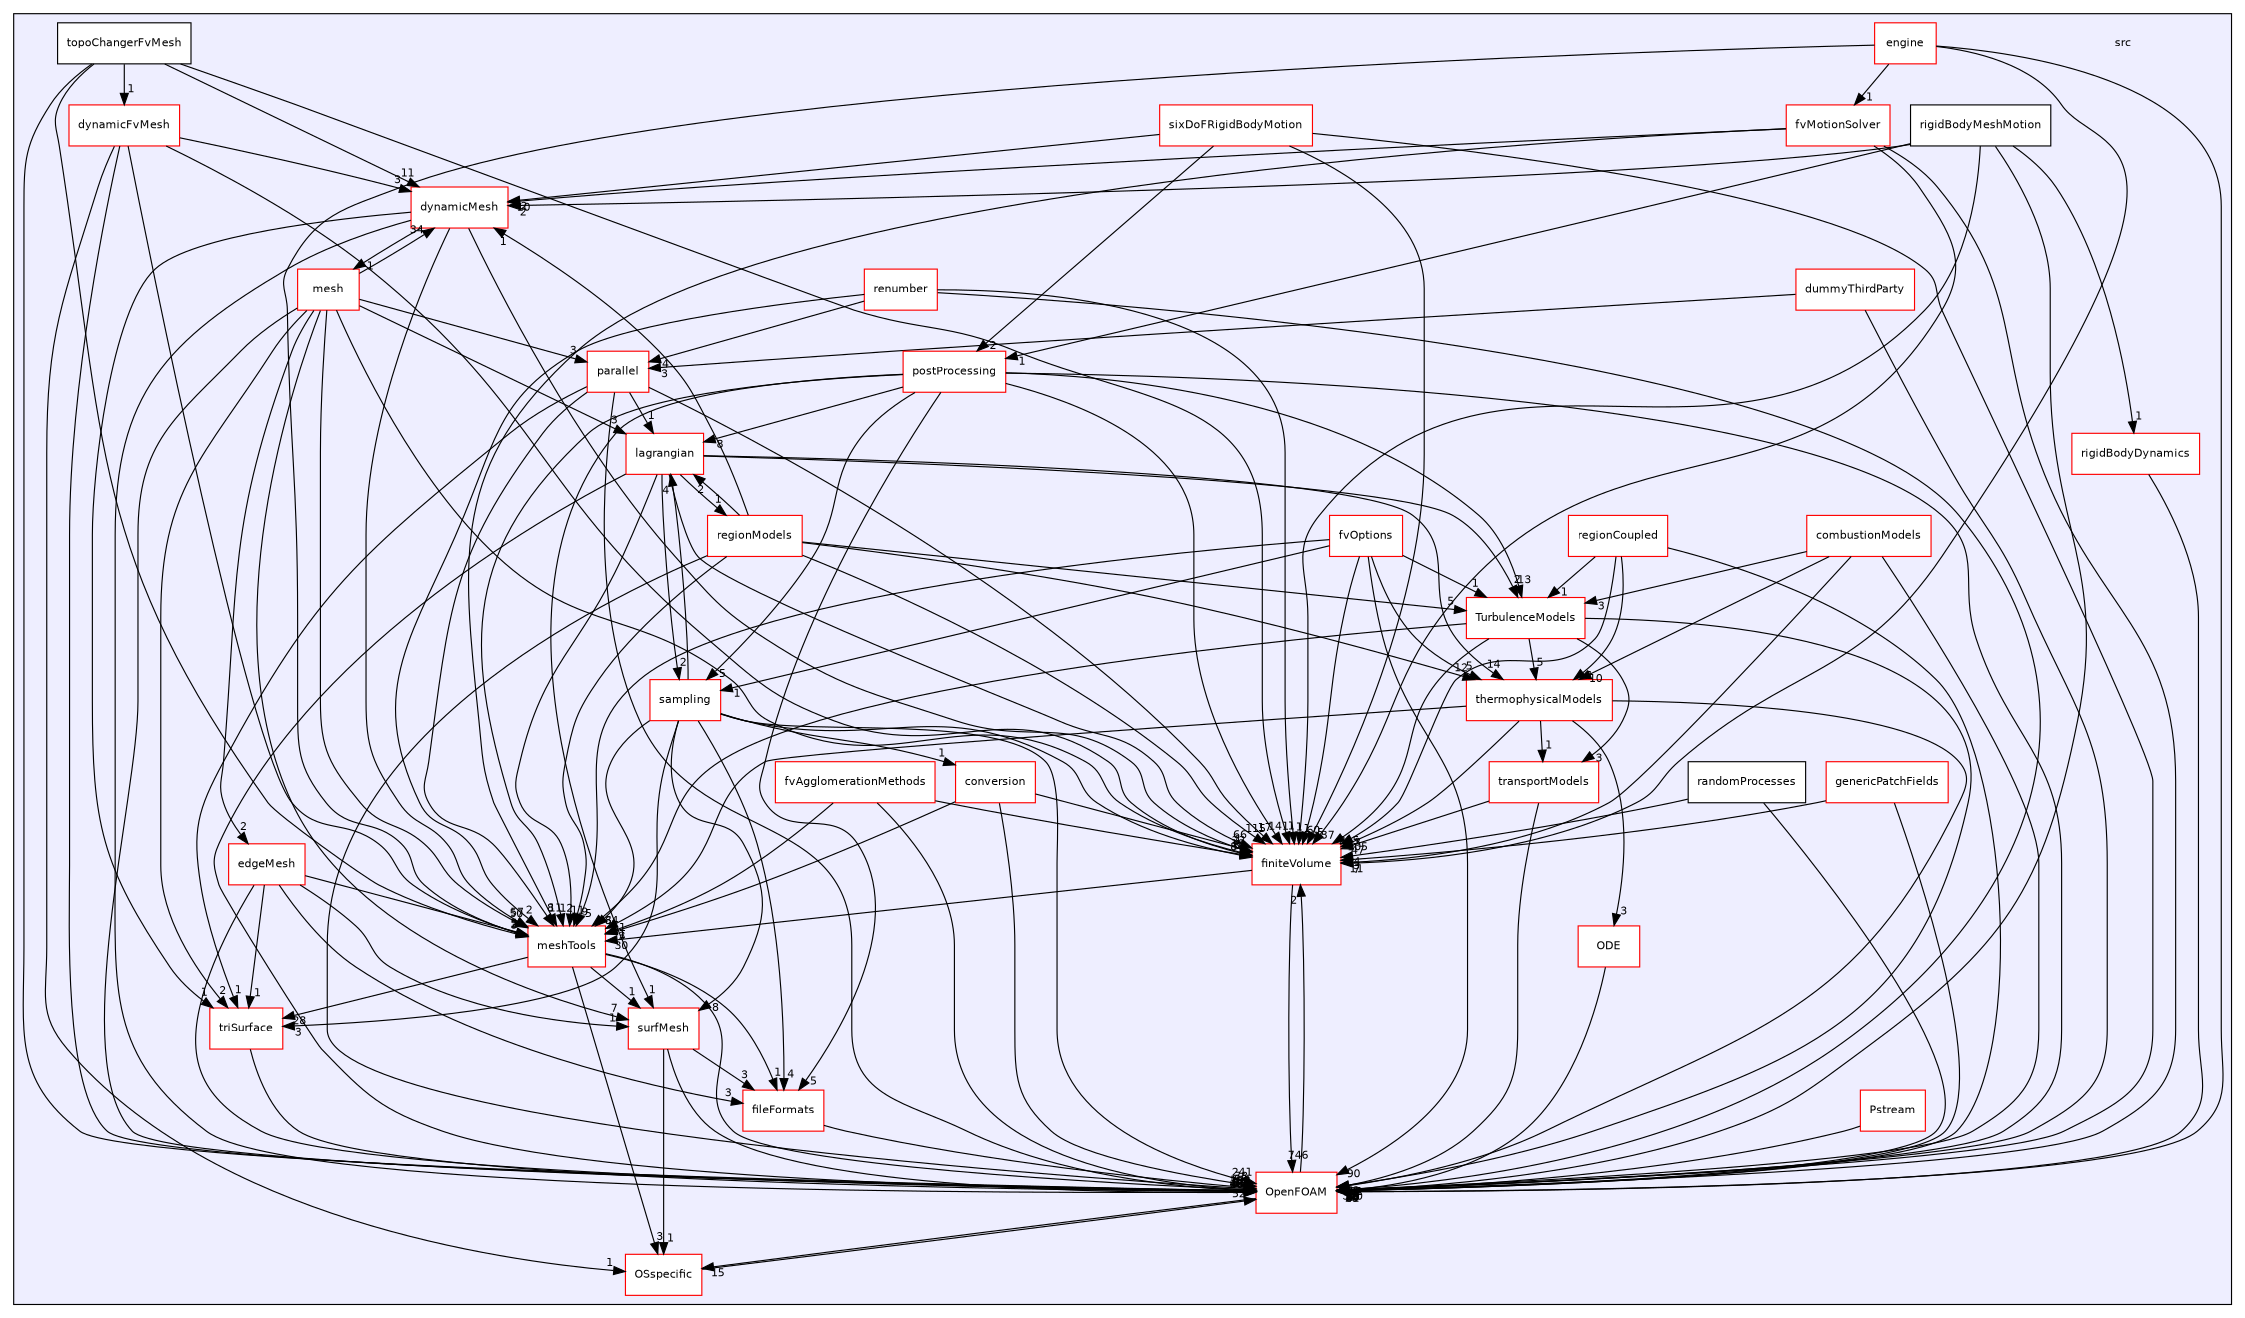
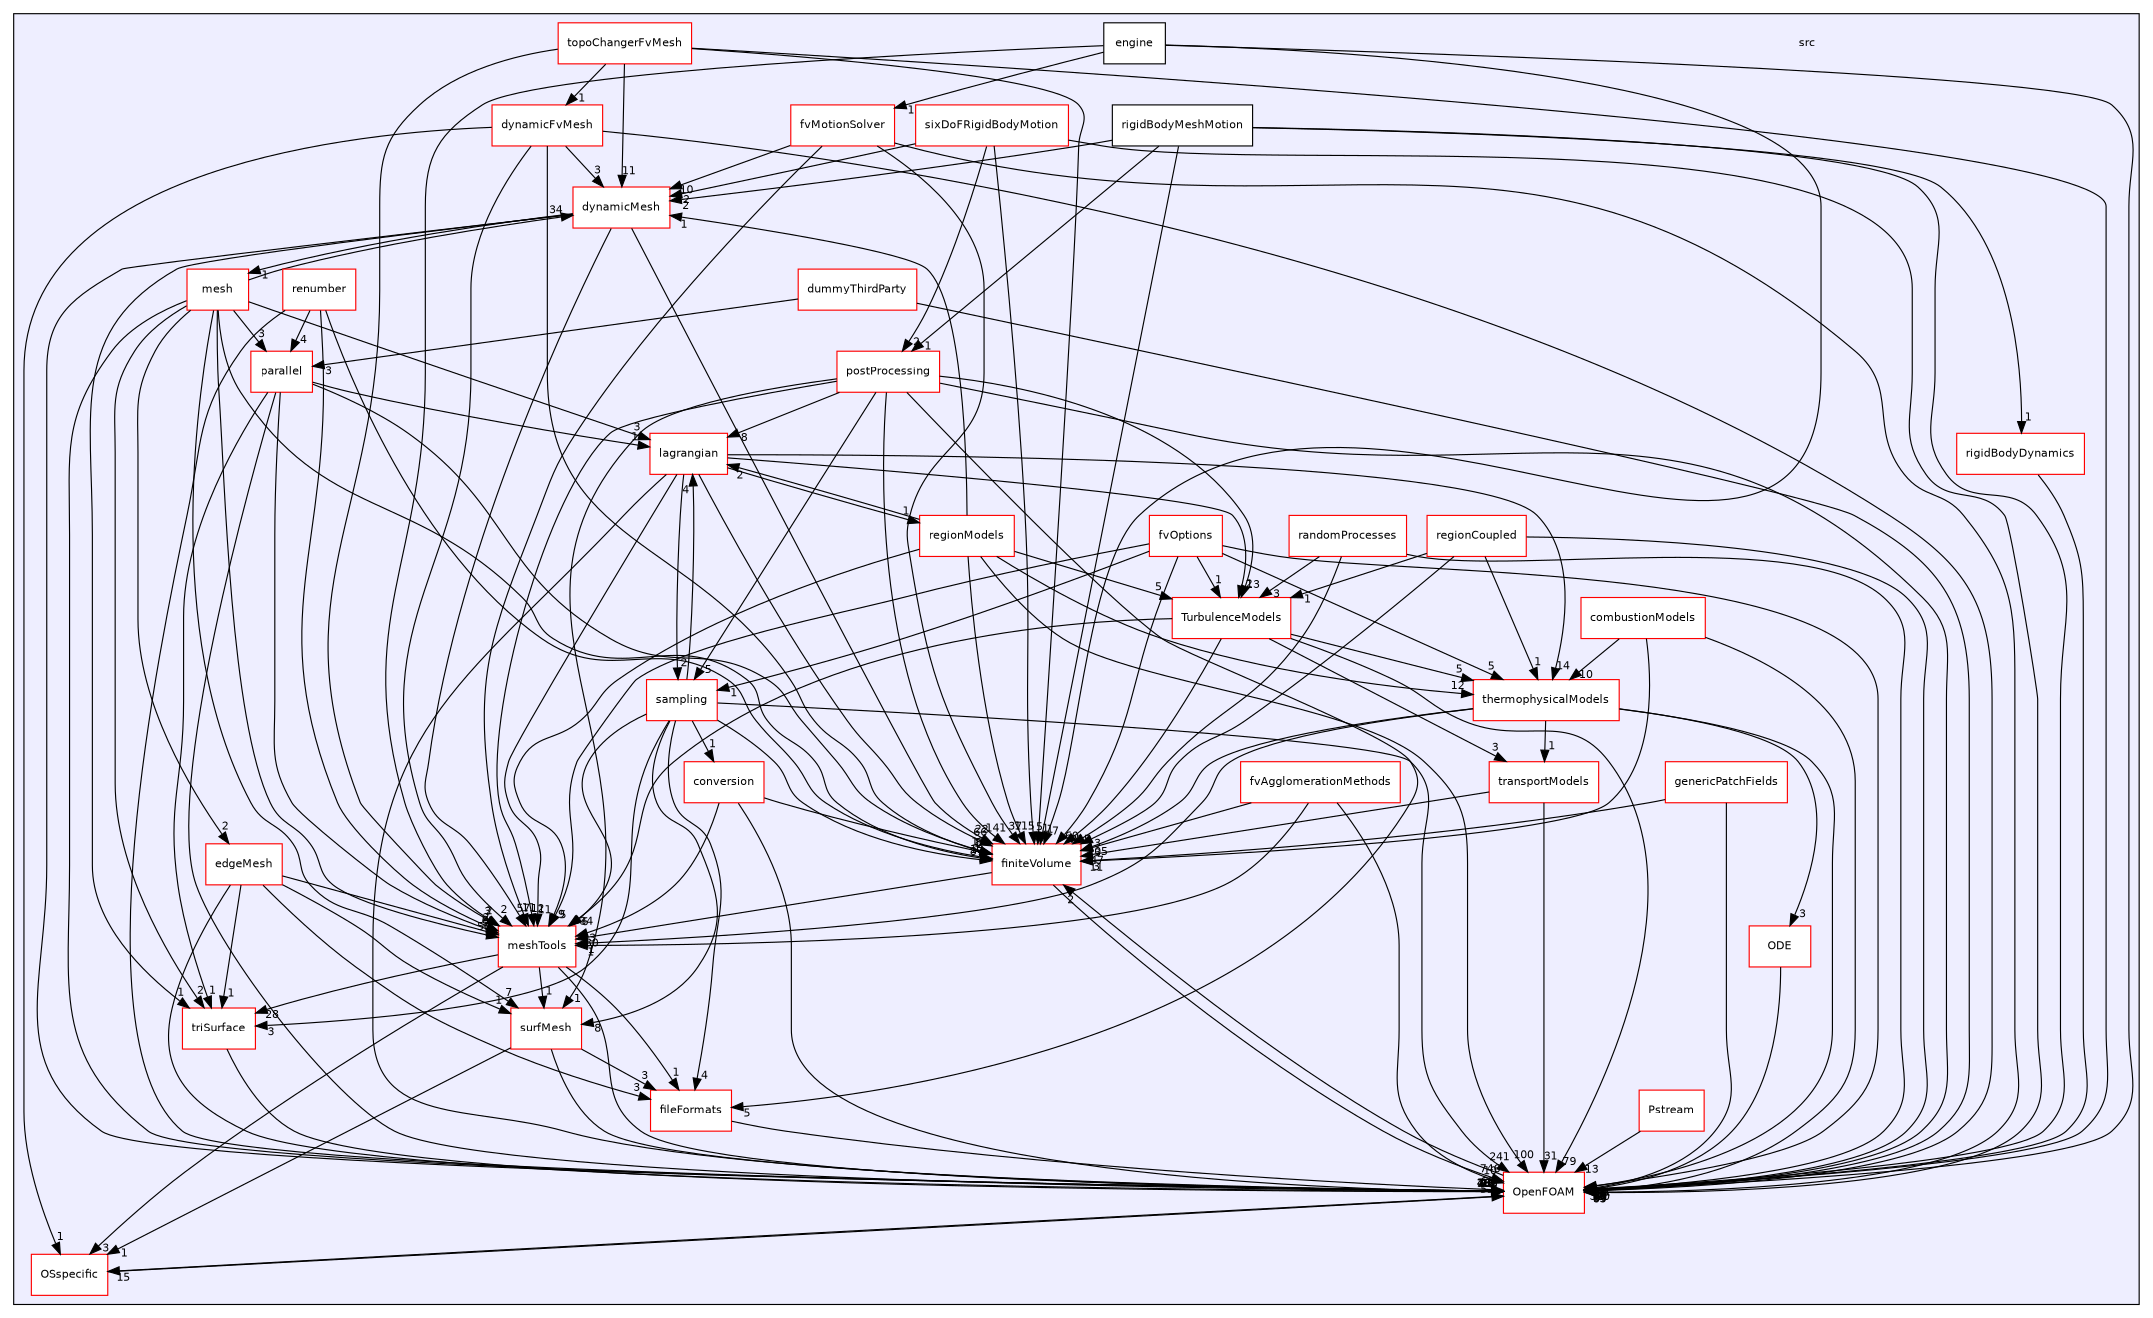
node "topoChangerFvMesh": color black -> red
node "engine": color red -> black
edge "combustionModels" -> "TurbulenceModels": now "randomProcesses" -> "TurbulenceModels"
node "randomProcesses": color black -> red
